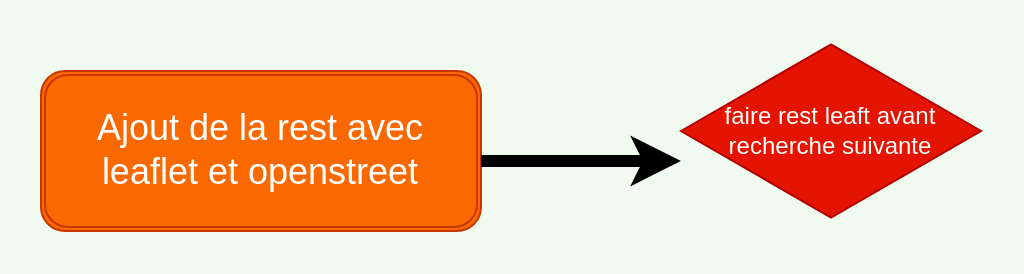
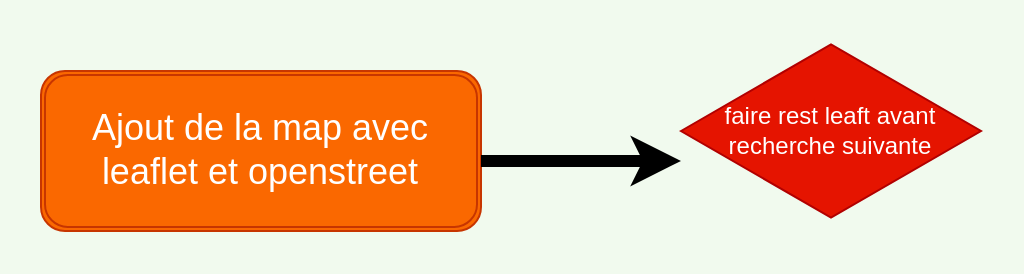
node "Ajout de la rest avec leaflet et openstreet": label "Ajout de la rest avec leaflet et openstreet" -> "Ajout de la map avec leaflet et openstreet"
